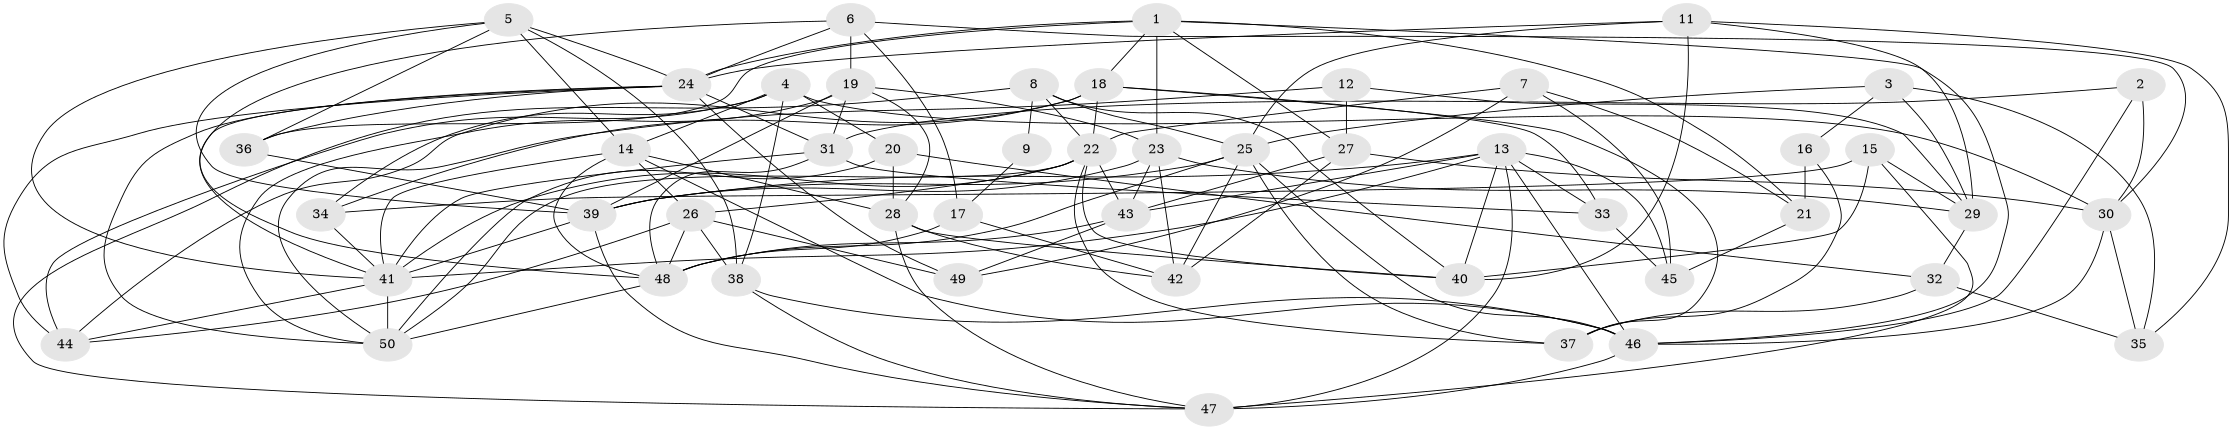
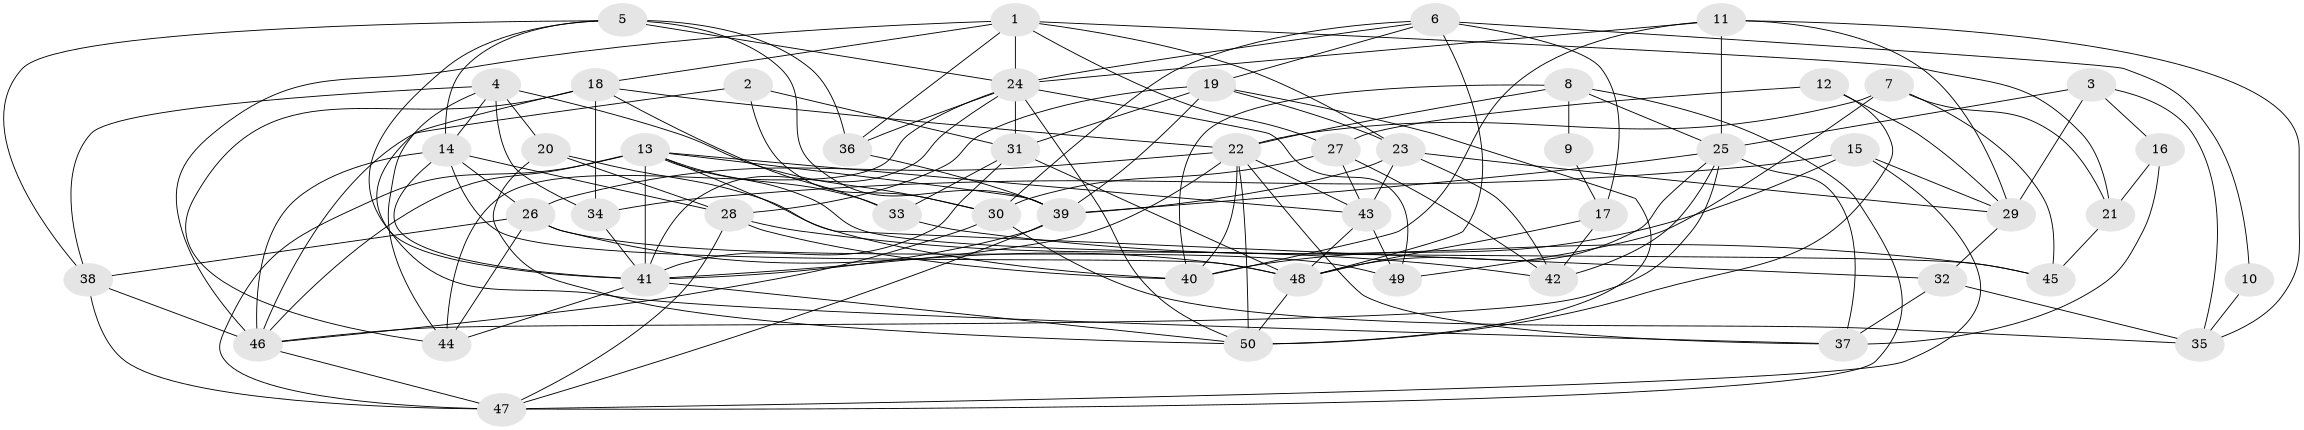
node "10": added
